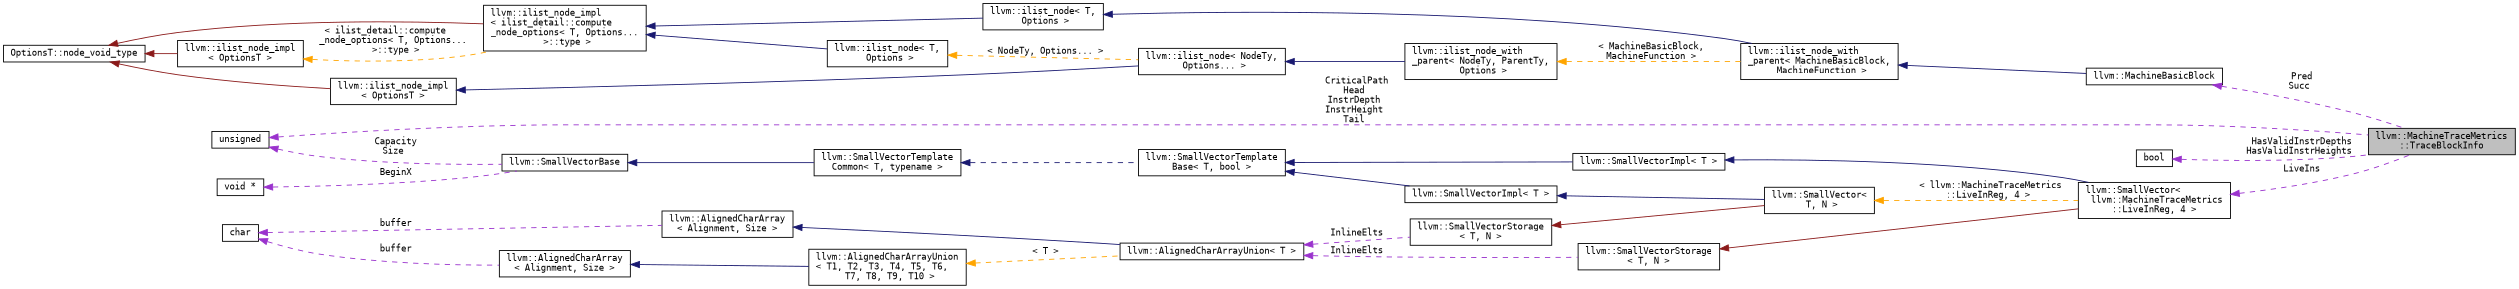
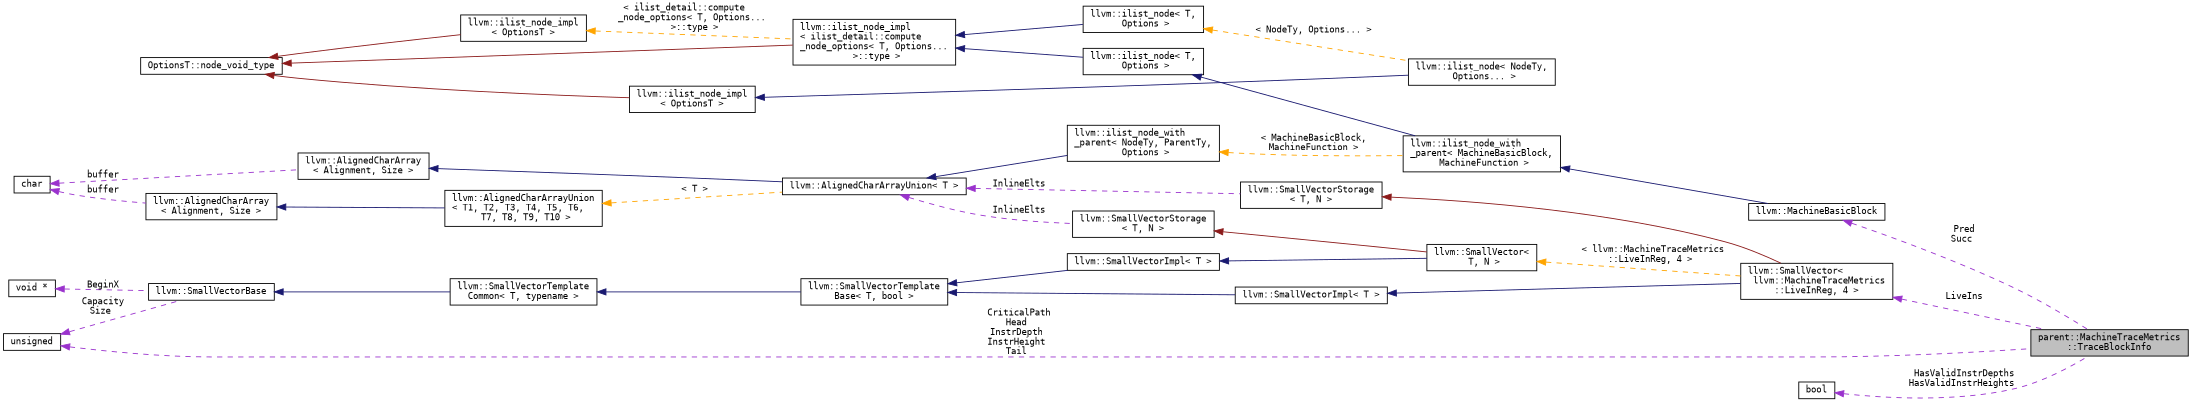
edge "llvm::ilist_node_with _parent< NodeTy, ParentTy, Options >" -> "llvm::ilist_node< NodeTy, Options... >": now "llvm::ilist_node_with _parent< NodeTy, ParentTy, Options >" -> "llvm::AlignedCharArrayUnion< T >"
node "llvm::MachineTraceMetrics ::TraceBlockInfo": label "llvm::MachineTraceMetrics ::TraceBlockInfo" -> "parent::MachineTraceMetrics ::TraceBlockInfo"
edge "llvm::SmallVectorTemplate Base< T, bool >" -> "llvm::SmallVectorTemplate Common< T, typename >": style dashed -> solid
